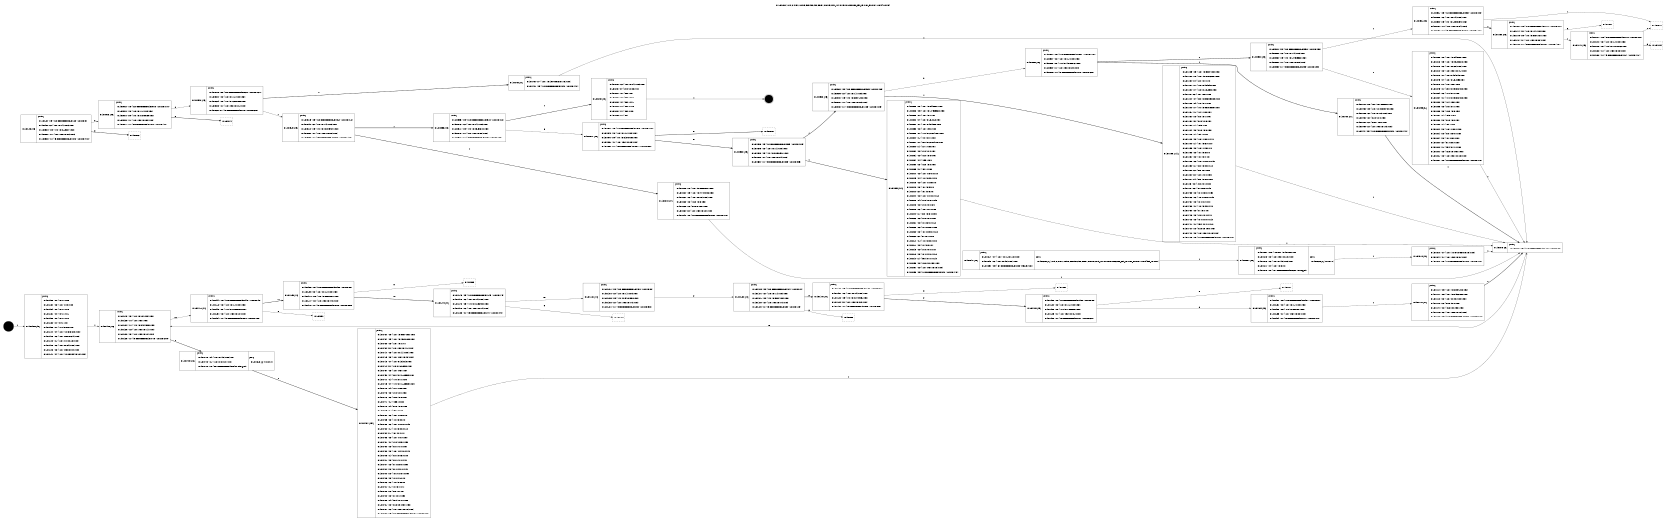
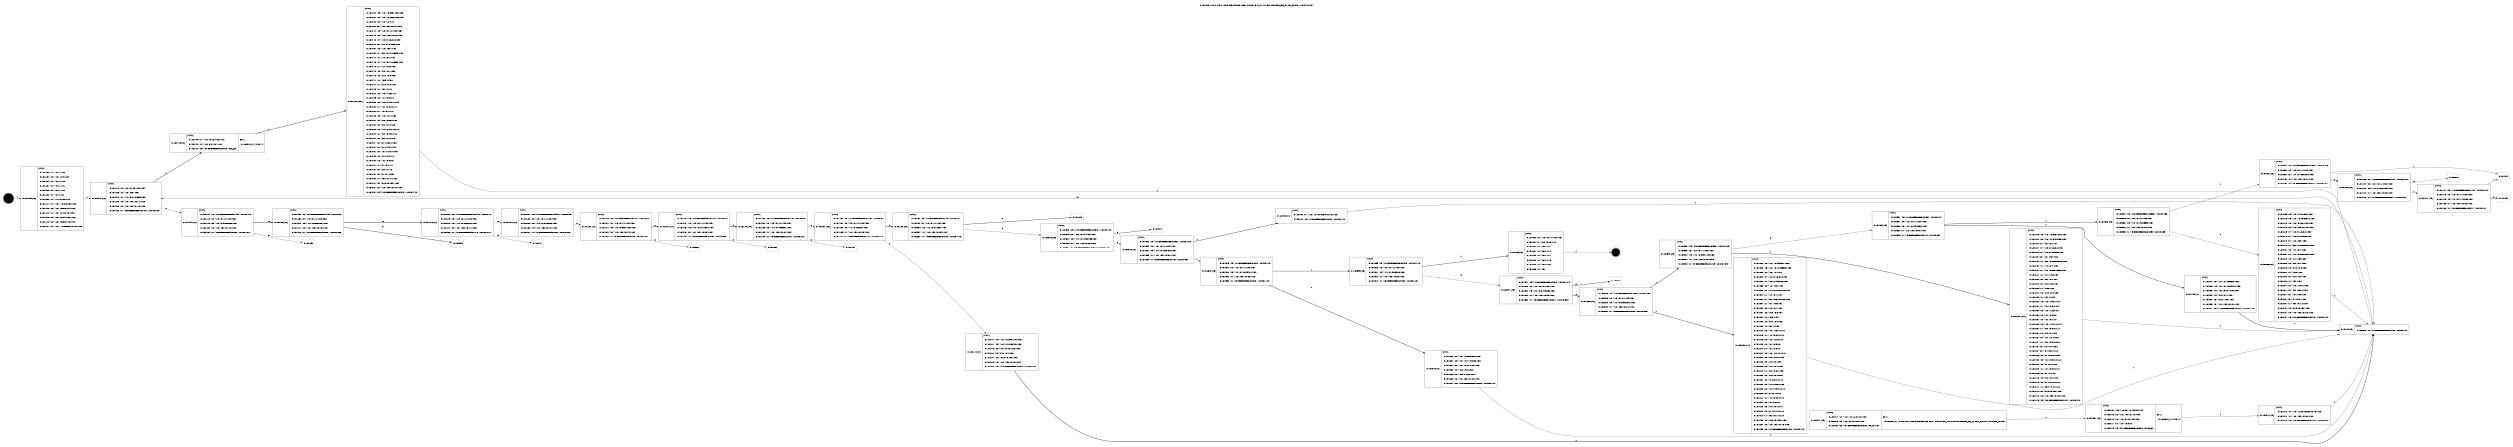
edge "0x4014e1 [25]" -> "0x4014fa [25]": added, label "8"
edge "0x40145a [22]" -> "0x40199e": style solid -> bold
